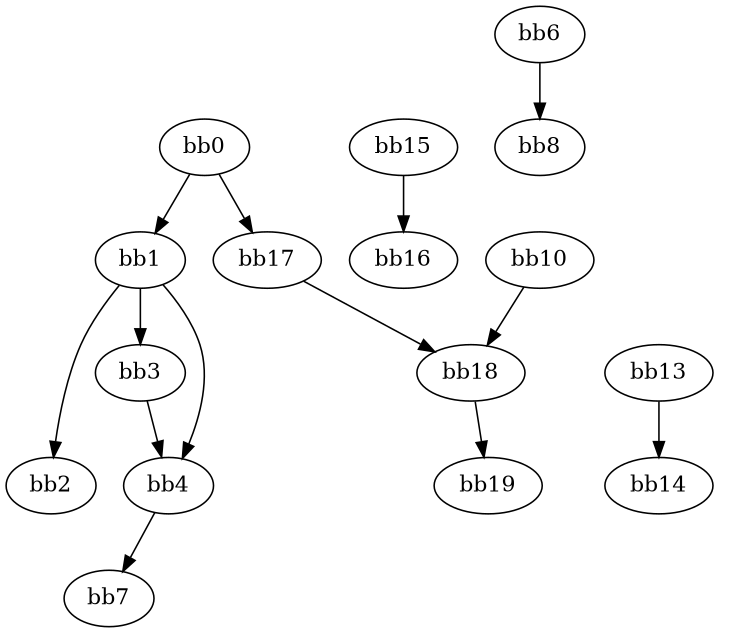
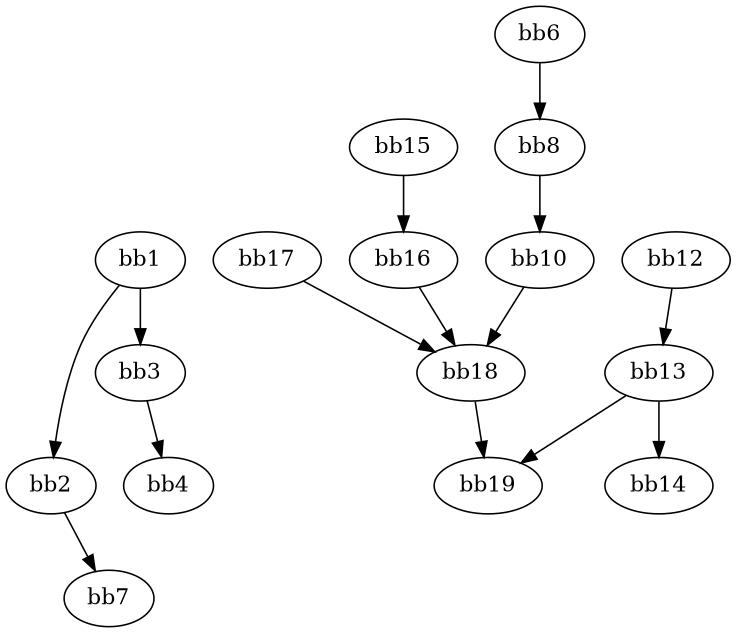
node "bb0": removed
edge "bb8" -> "bb10": added
node "bb12": added
edge "bb16" -> "bb18": added
edge "bb1" -> "bb4": removed
edge "bb13" -> "bb19": added
edge "bb4" -> "bb7": now "bb2" -> "bb7"
